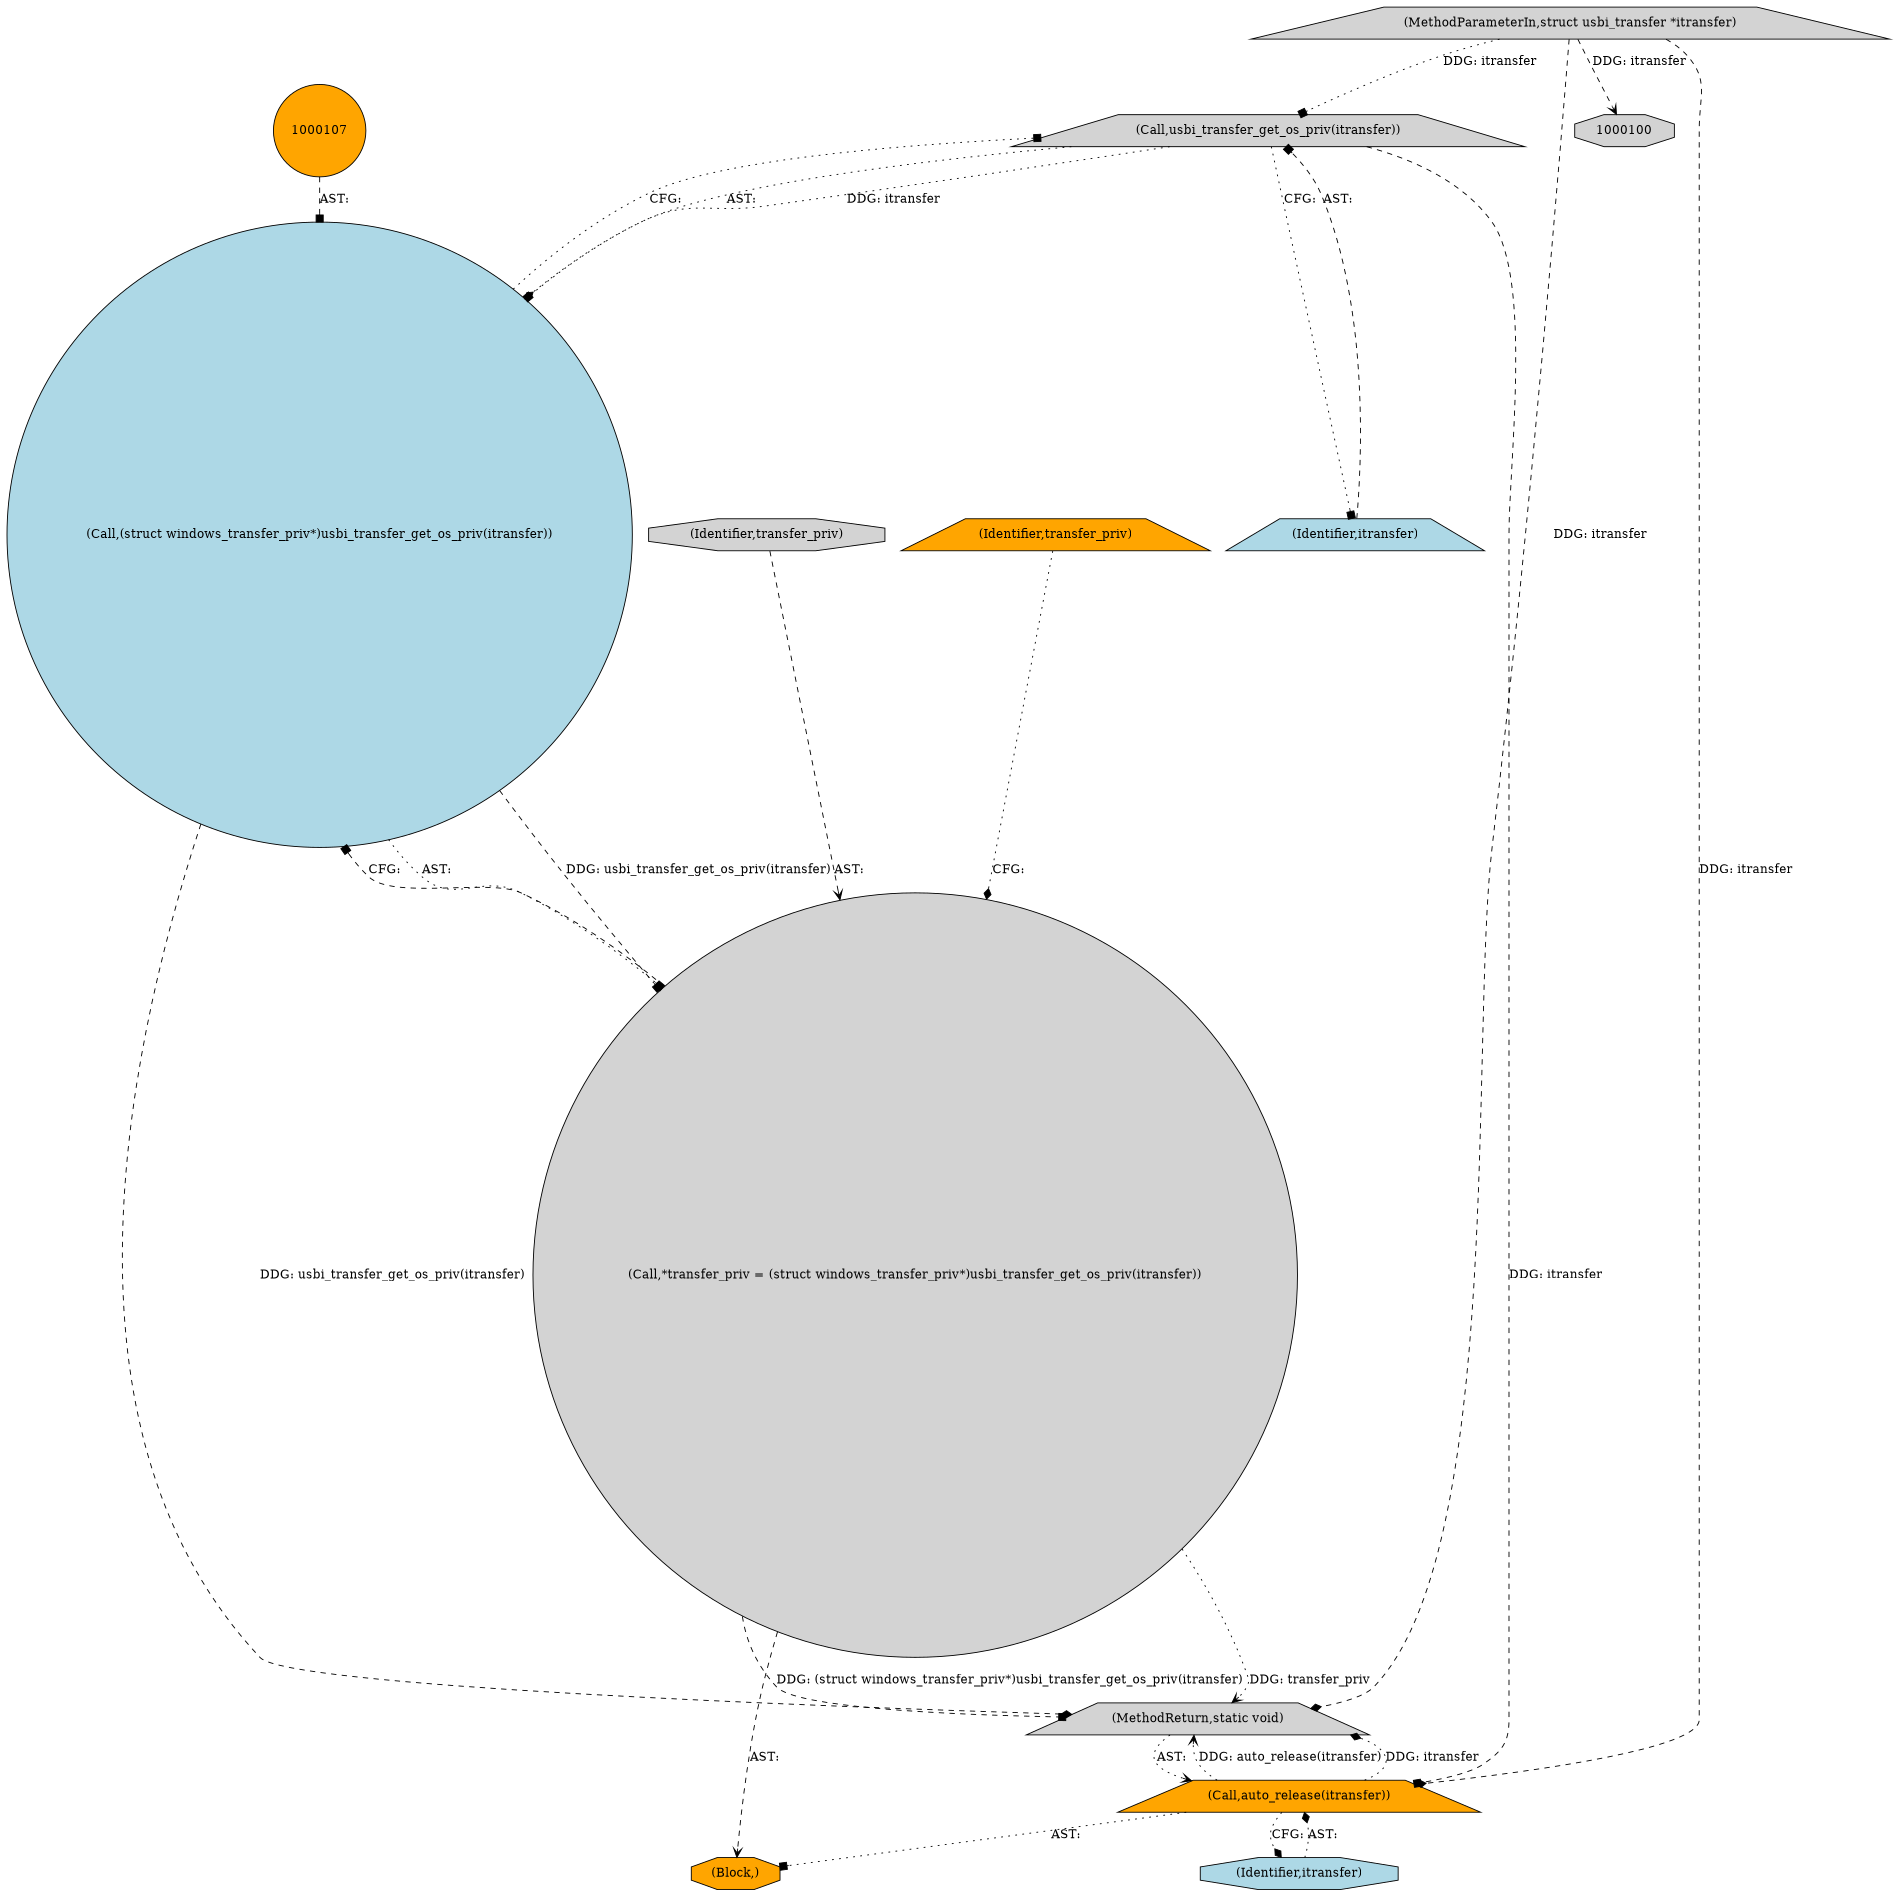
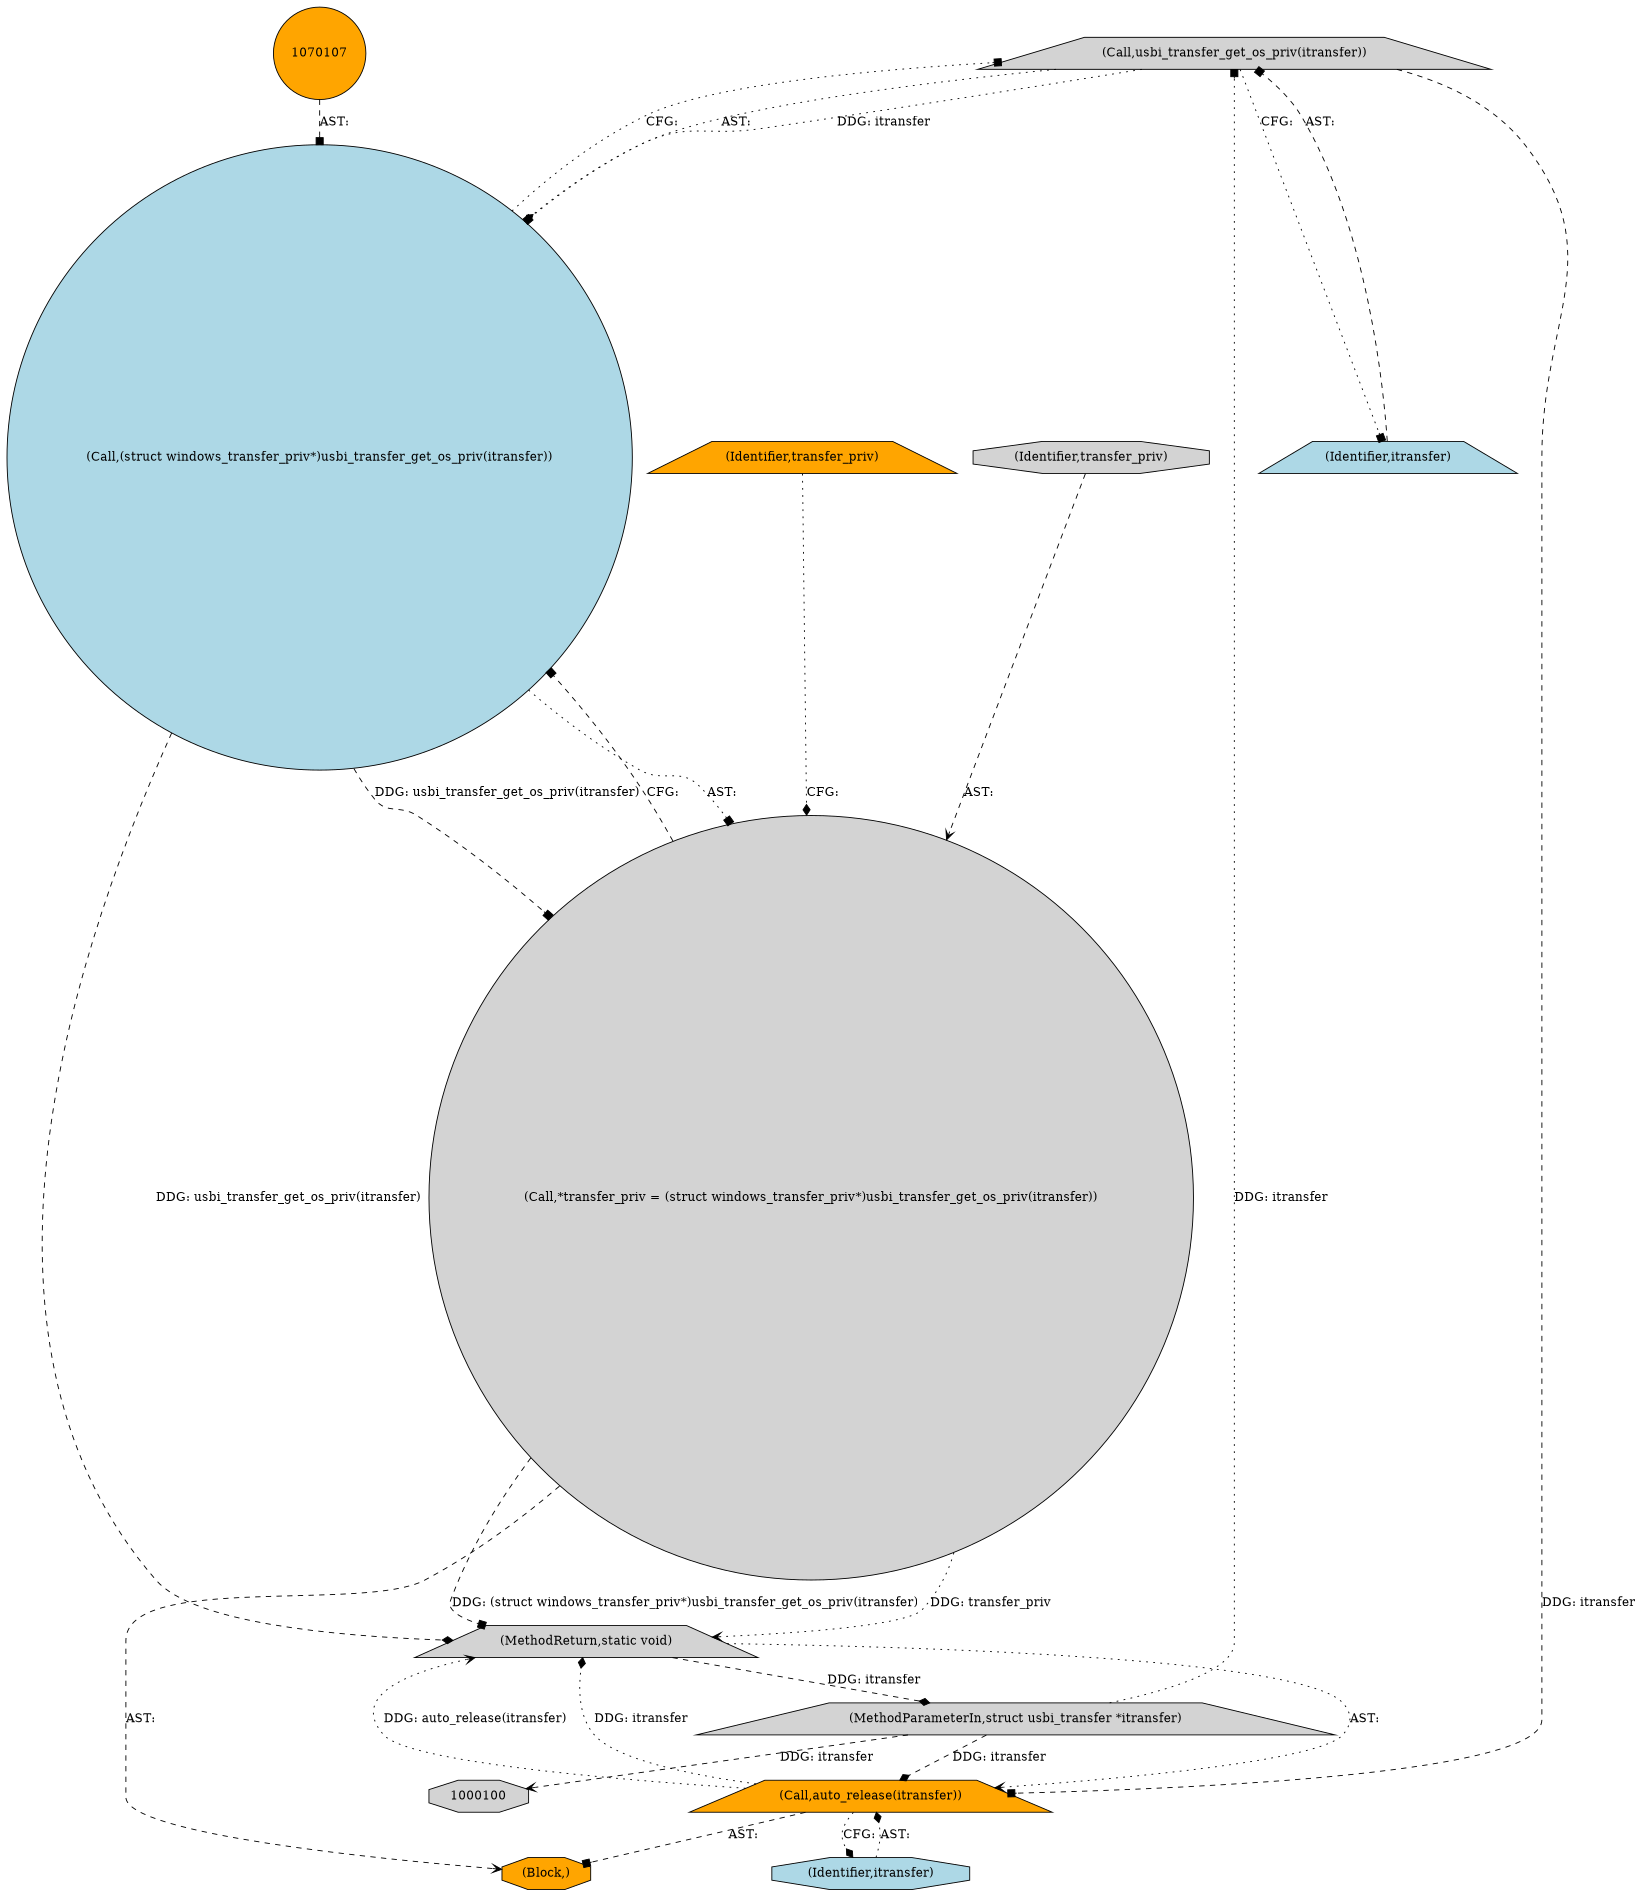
node "1000107": label "1000107" -> "1070107"
edge "(MethodParameterIn,struct usbi_transfer *itransfer)" -> "(MethodReturn,static void)": reversed
edge "(Call,auto_release(itransfer))" -> "(Block,)": style dotted -> dashed
